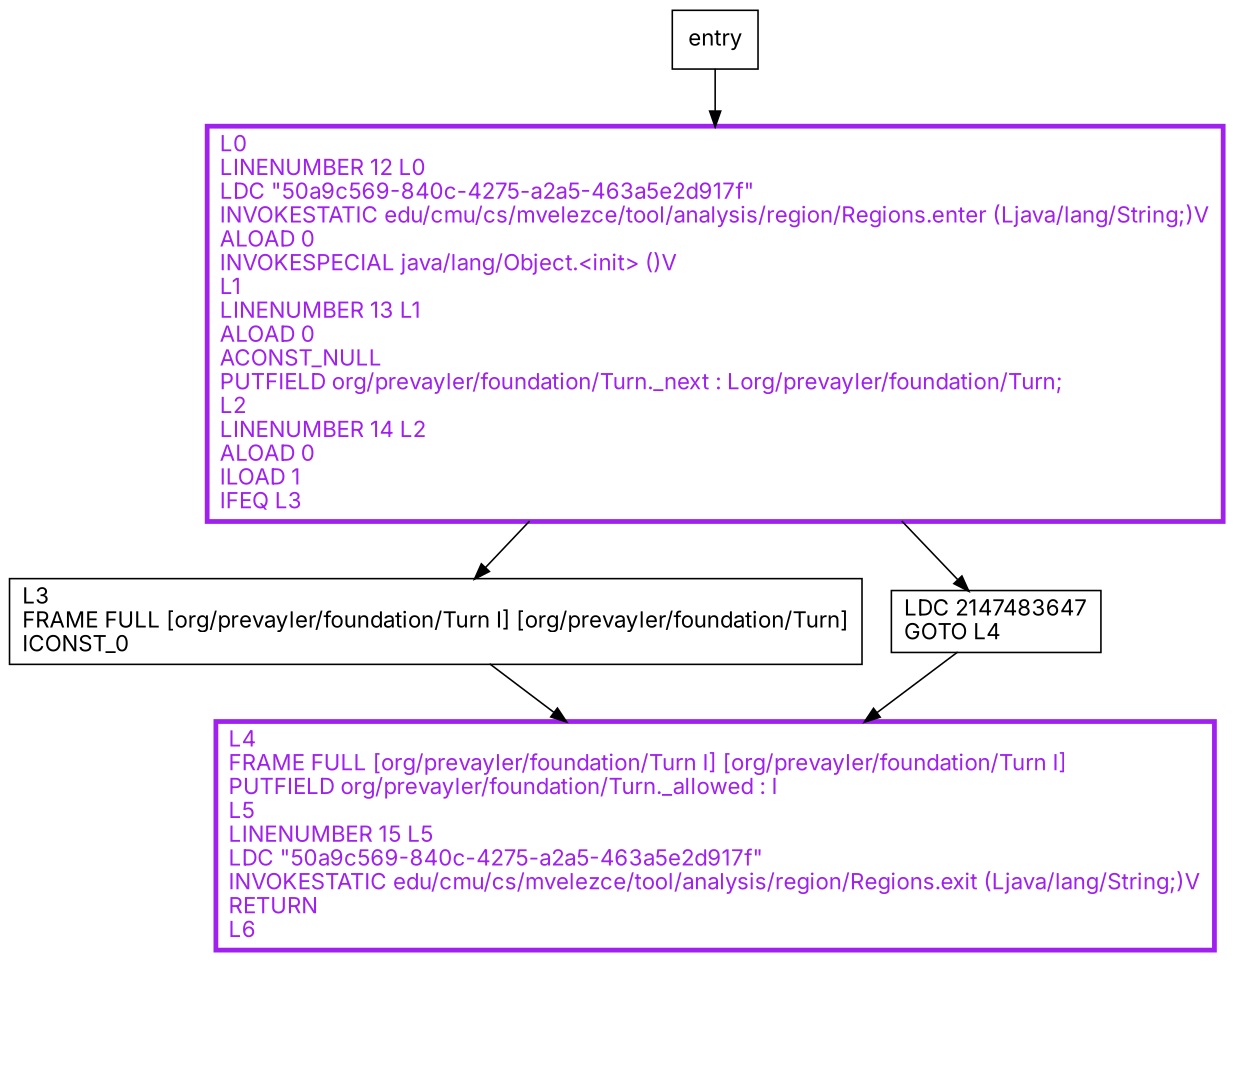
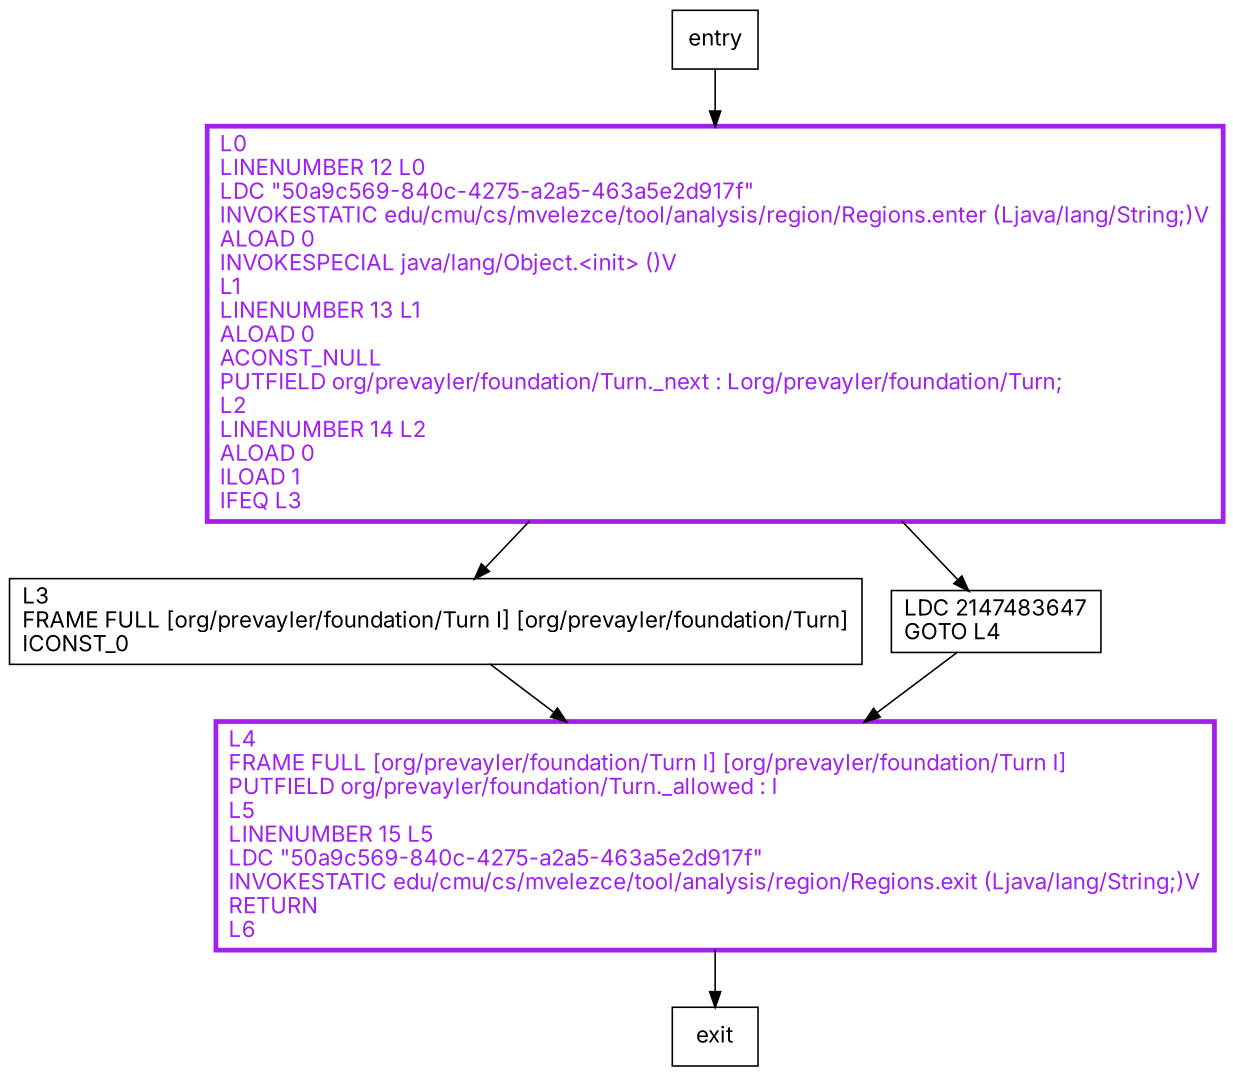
node "exit": added
